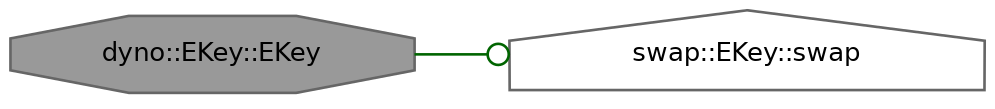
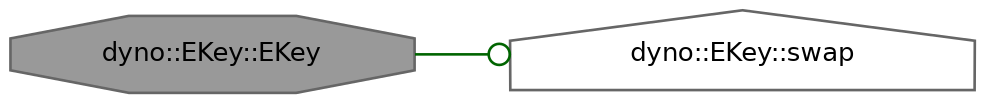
node "swap::EKey::swap": label "swap::EKey::swap" -> "dyno::EKey::swap"
